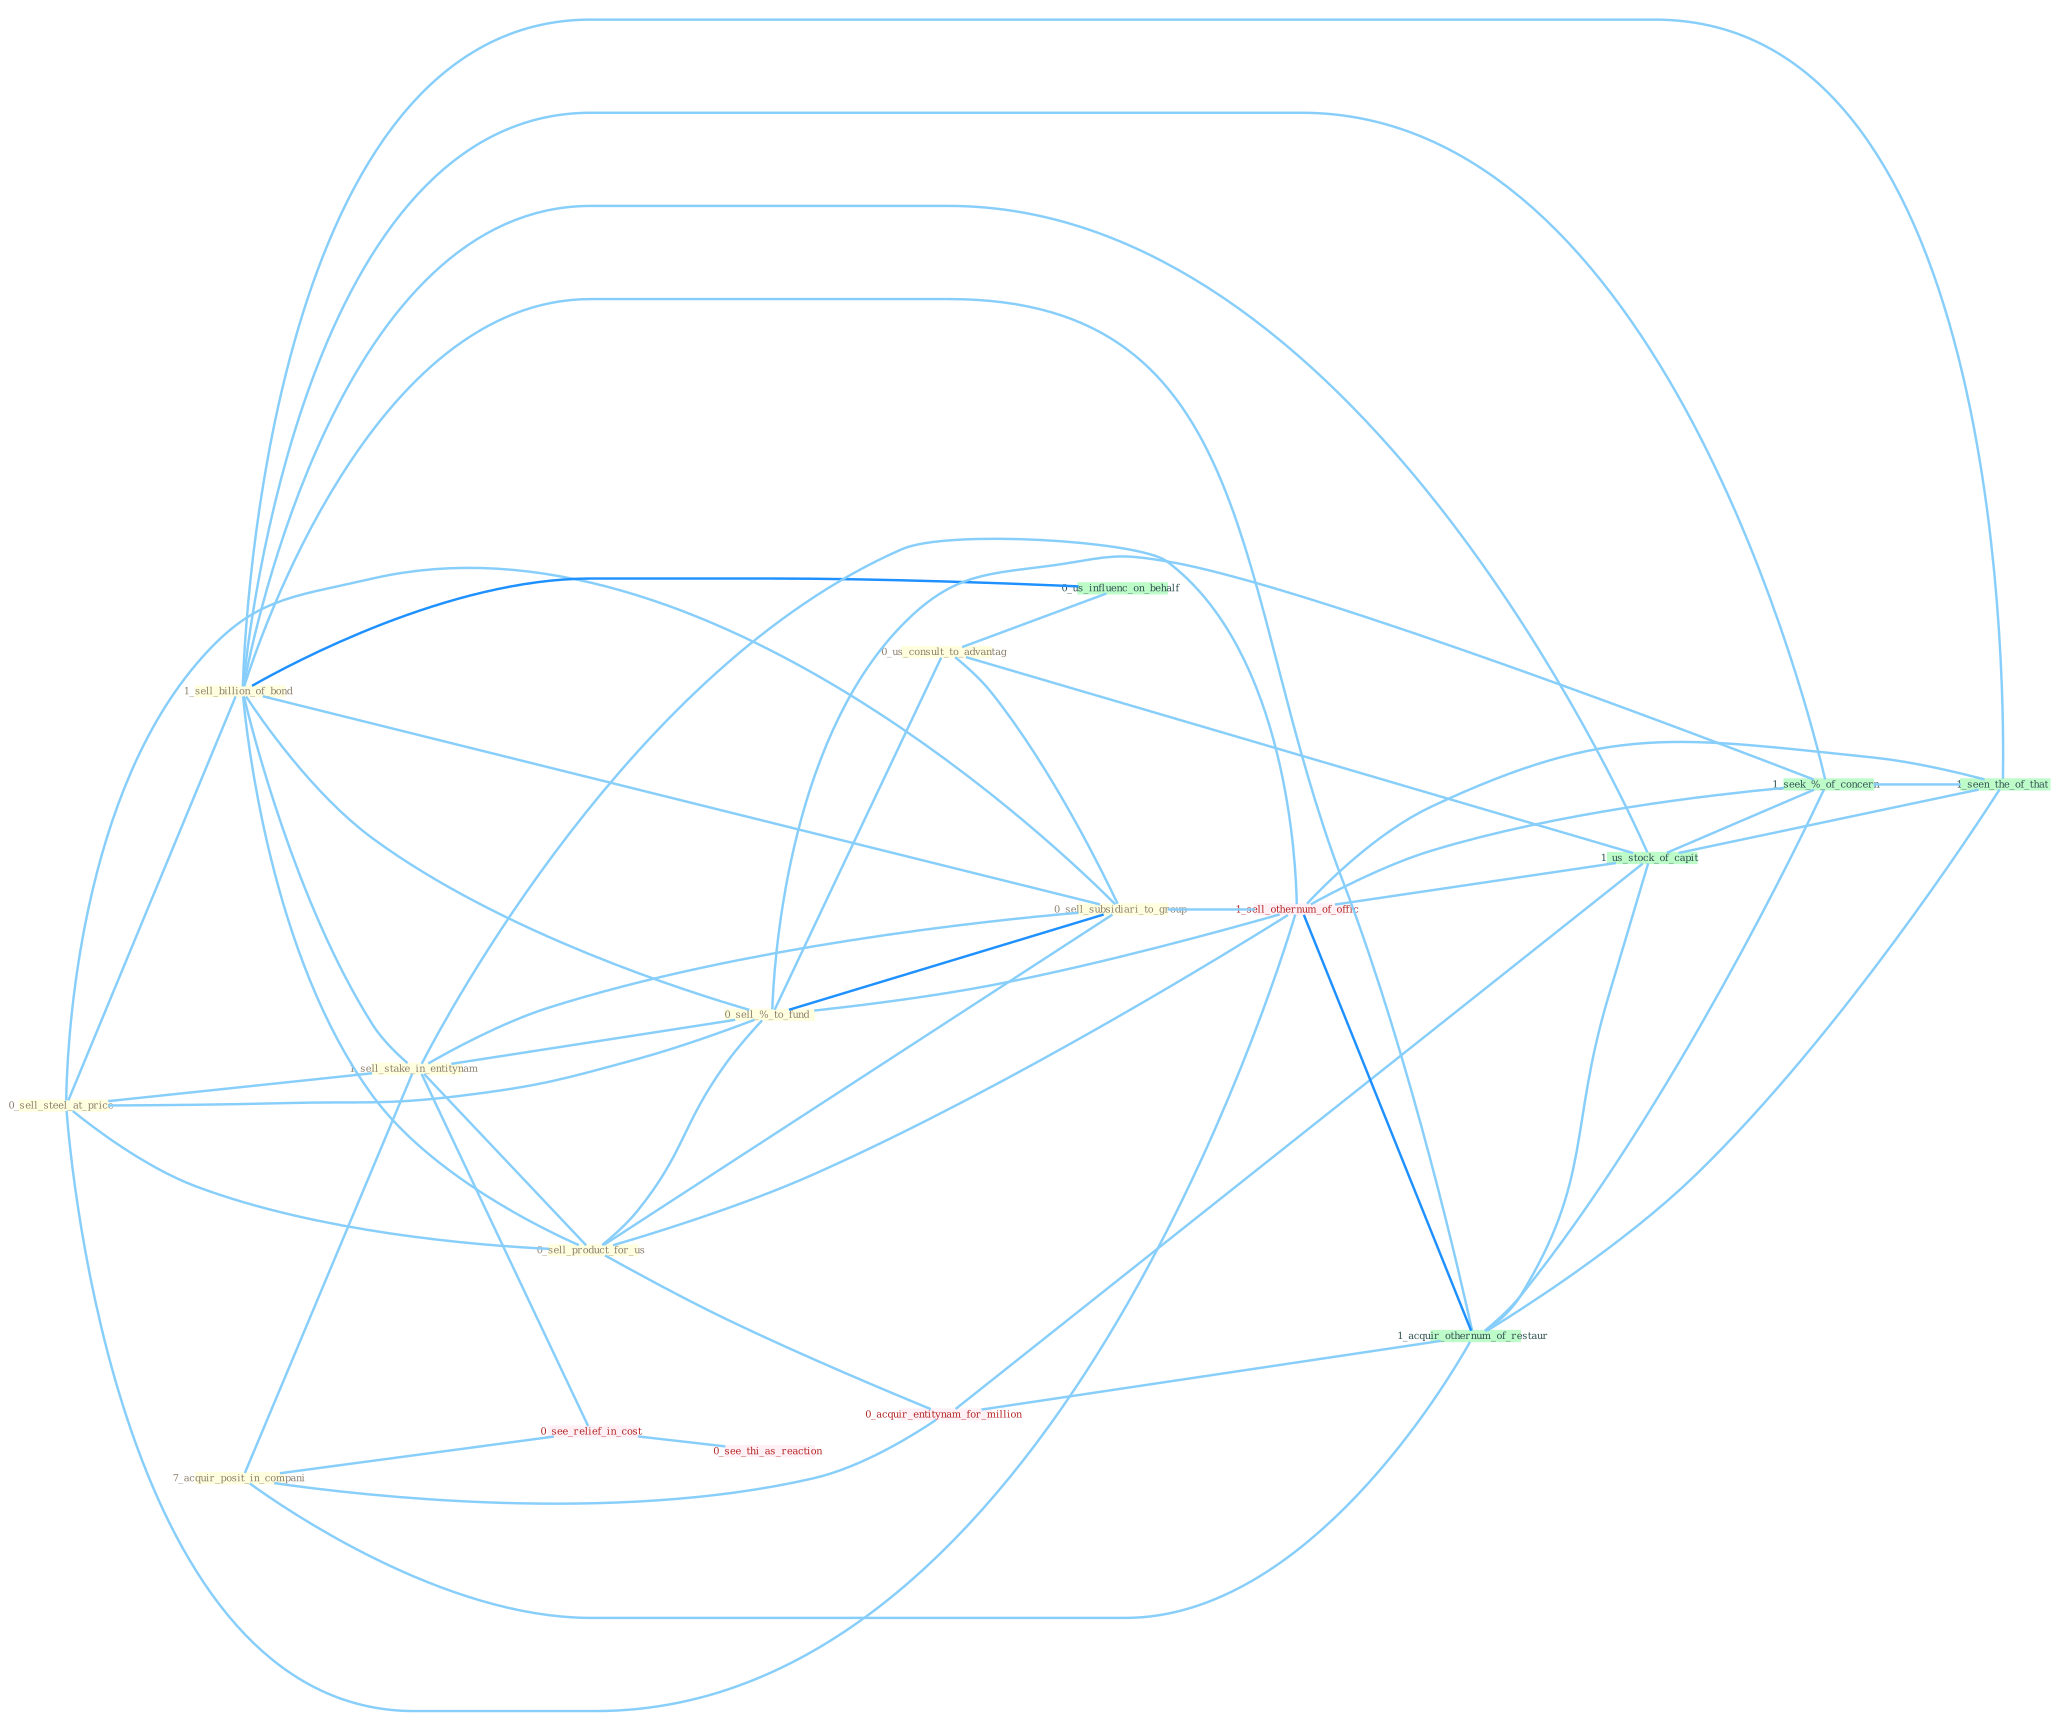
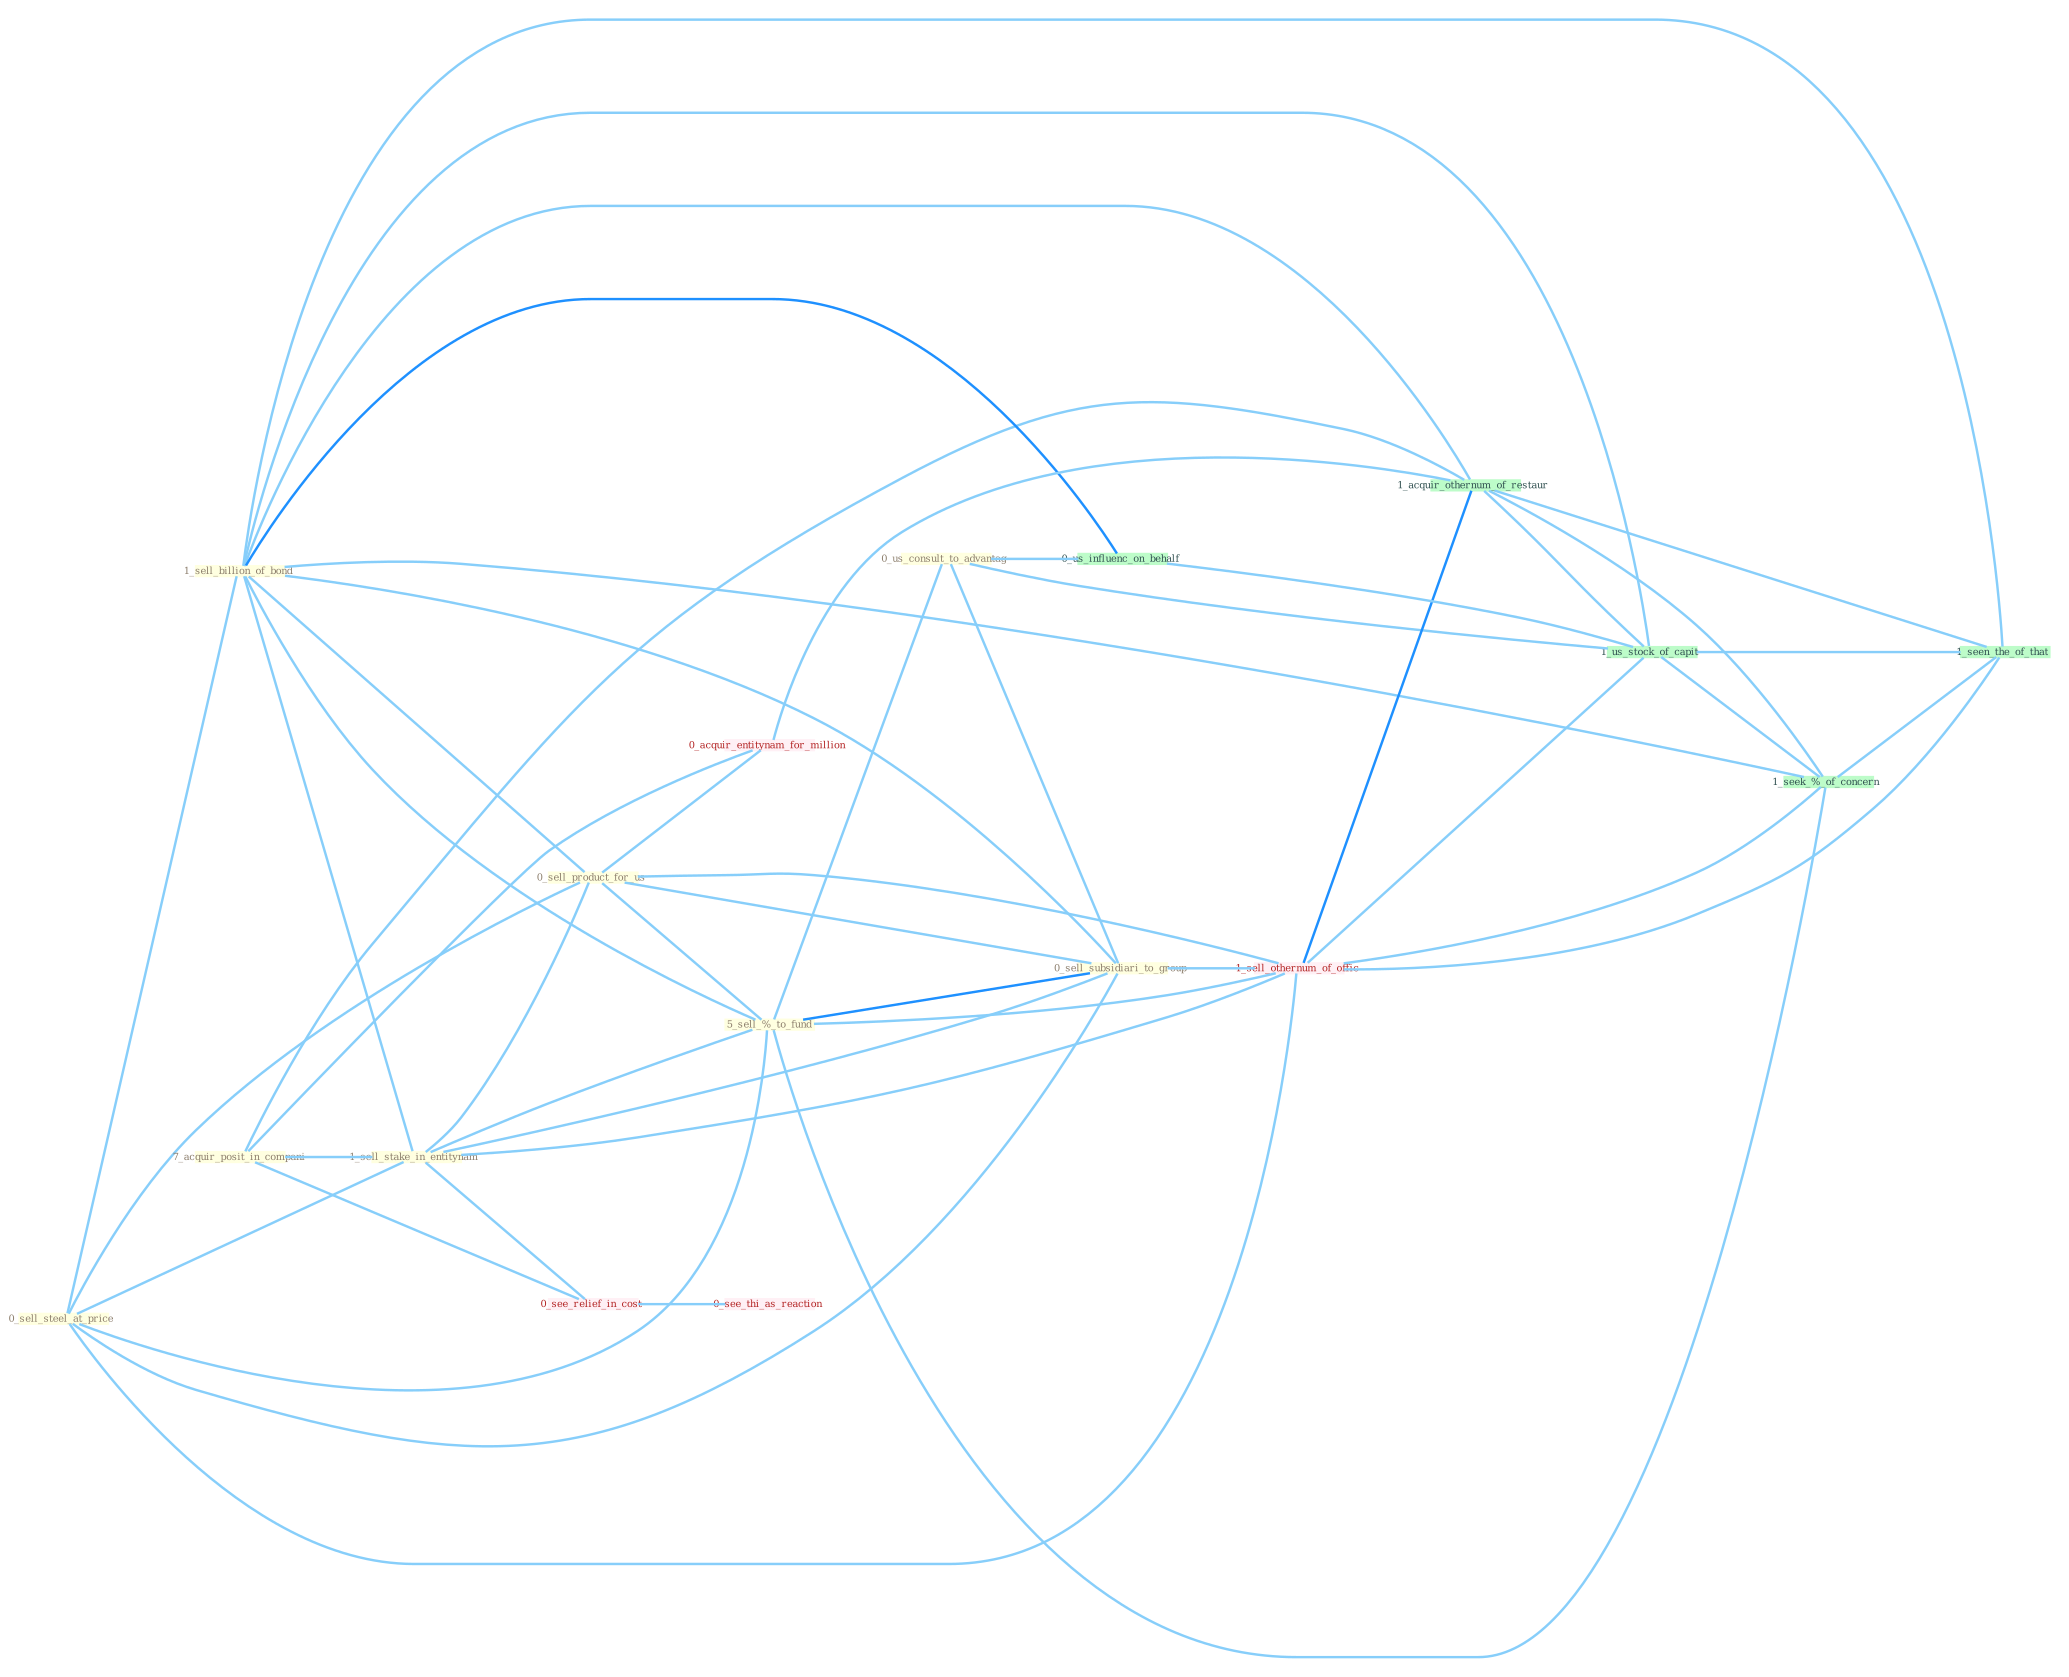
node "0_sell_%_to_fund": label "0_sell_%_to_fund" -> "5_sell_%_to_fund"
edge "1_us_stock_of_capit" -- "0_acquir_entitynam_for_million": now "1_us_stock_of_capit" -- "0_us_influenc_on_behalf"
